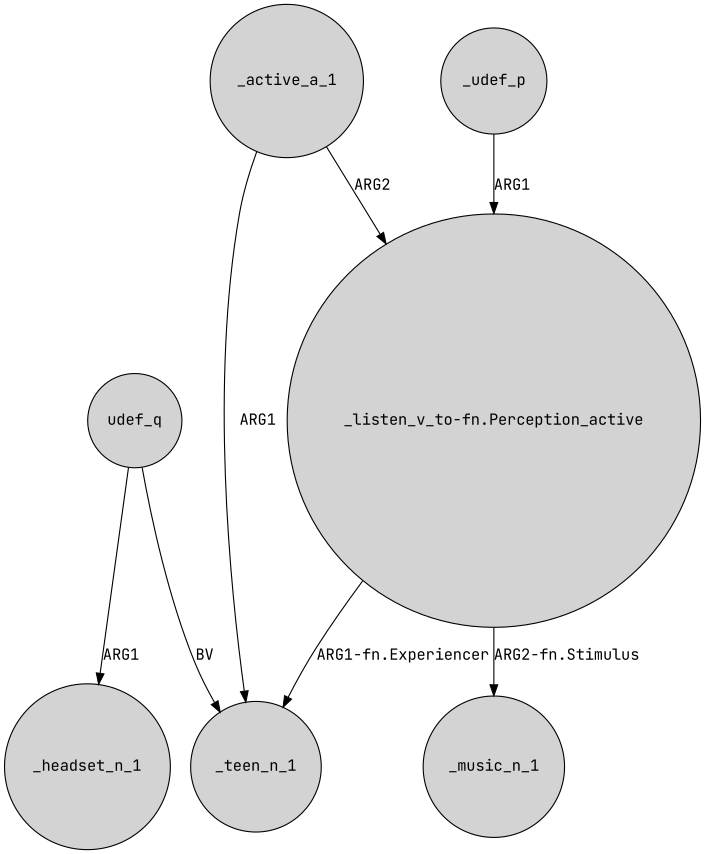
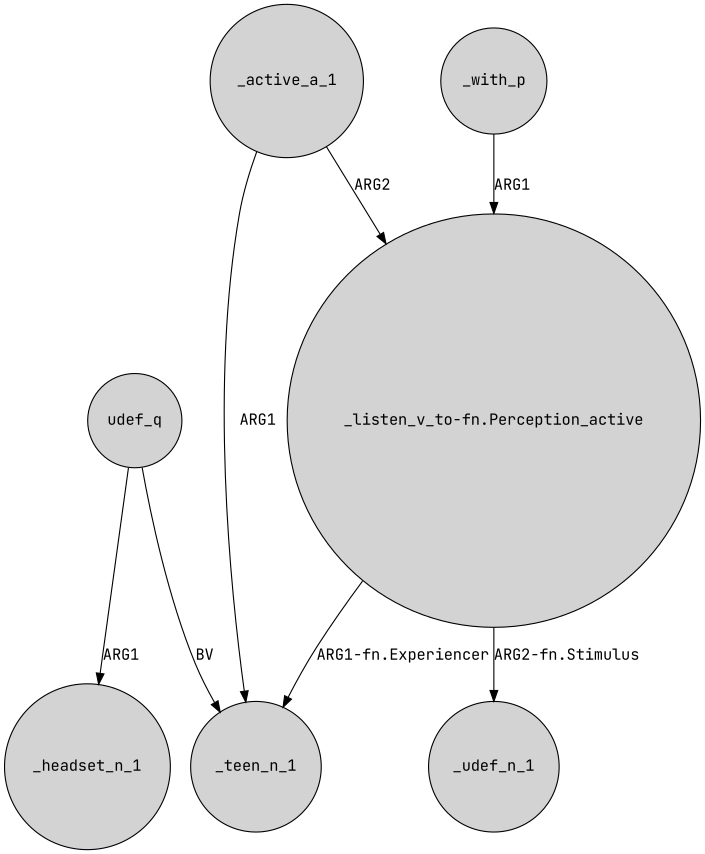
node "_udef_p": label "_udef_p" -> "_with_p"
node "_music_n_1": label "_music_n_1" -> "_udef_n_1"
